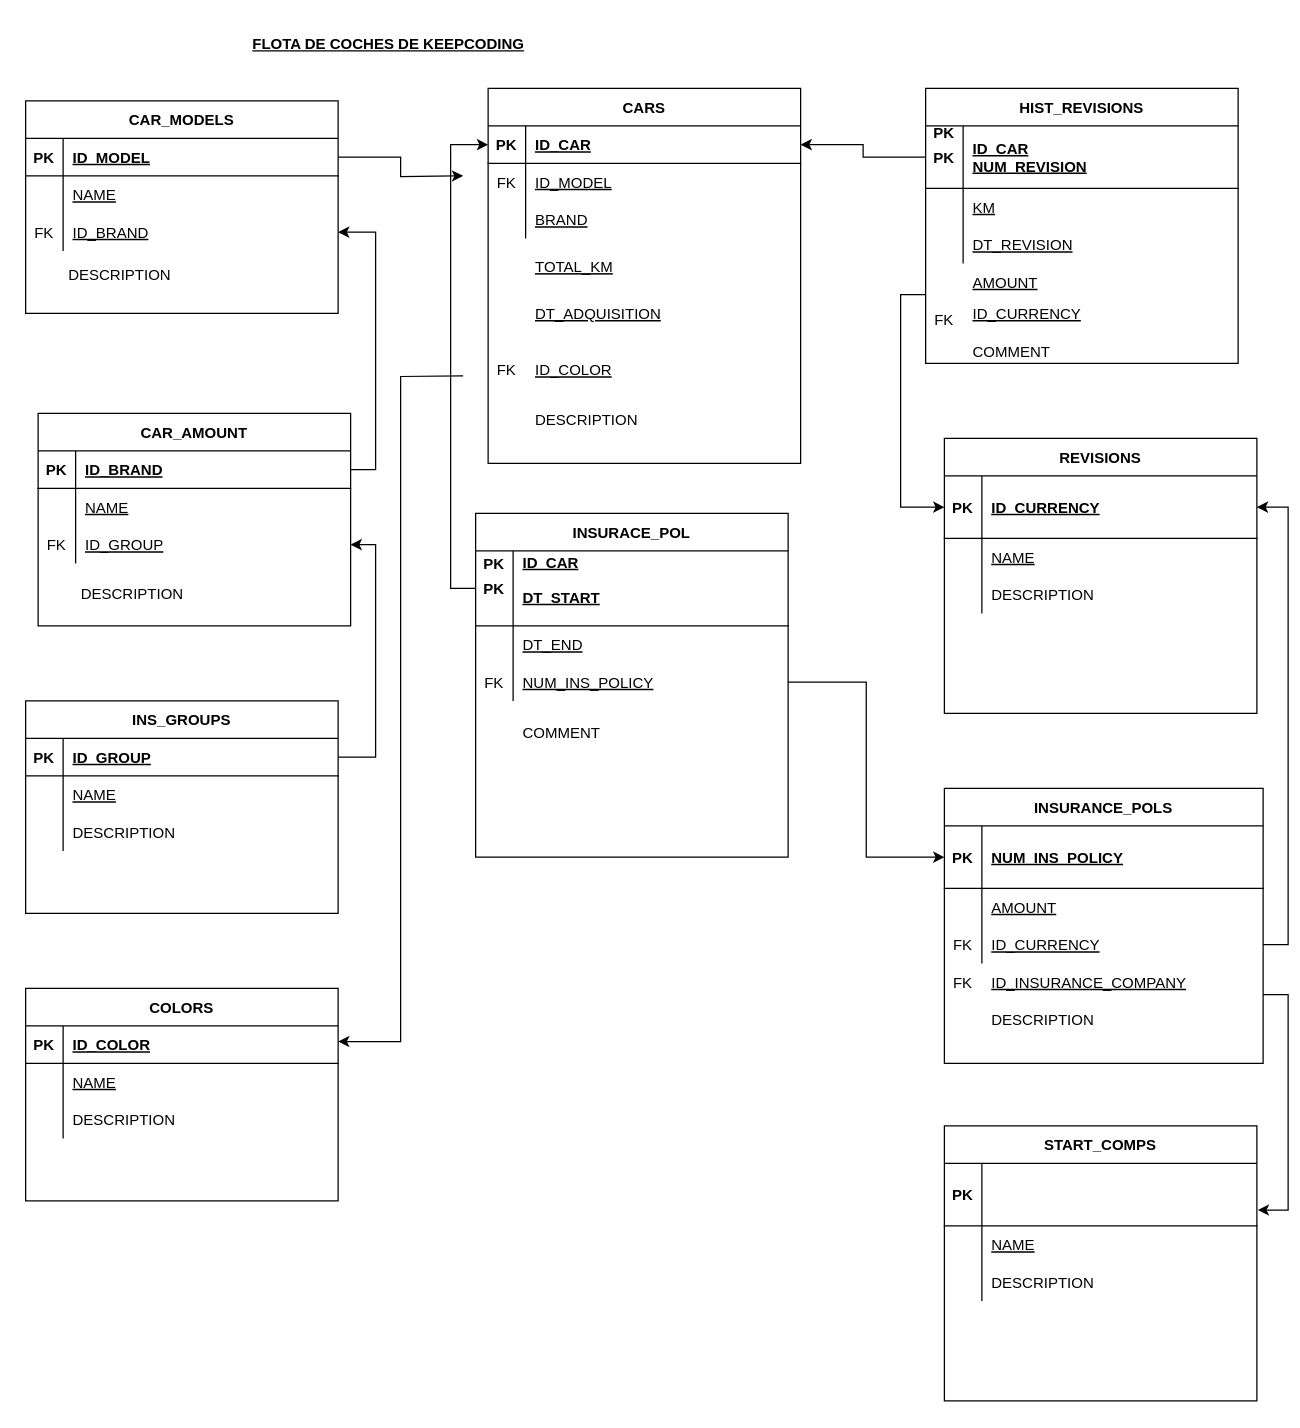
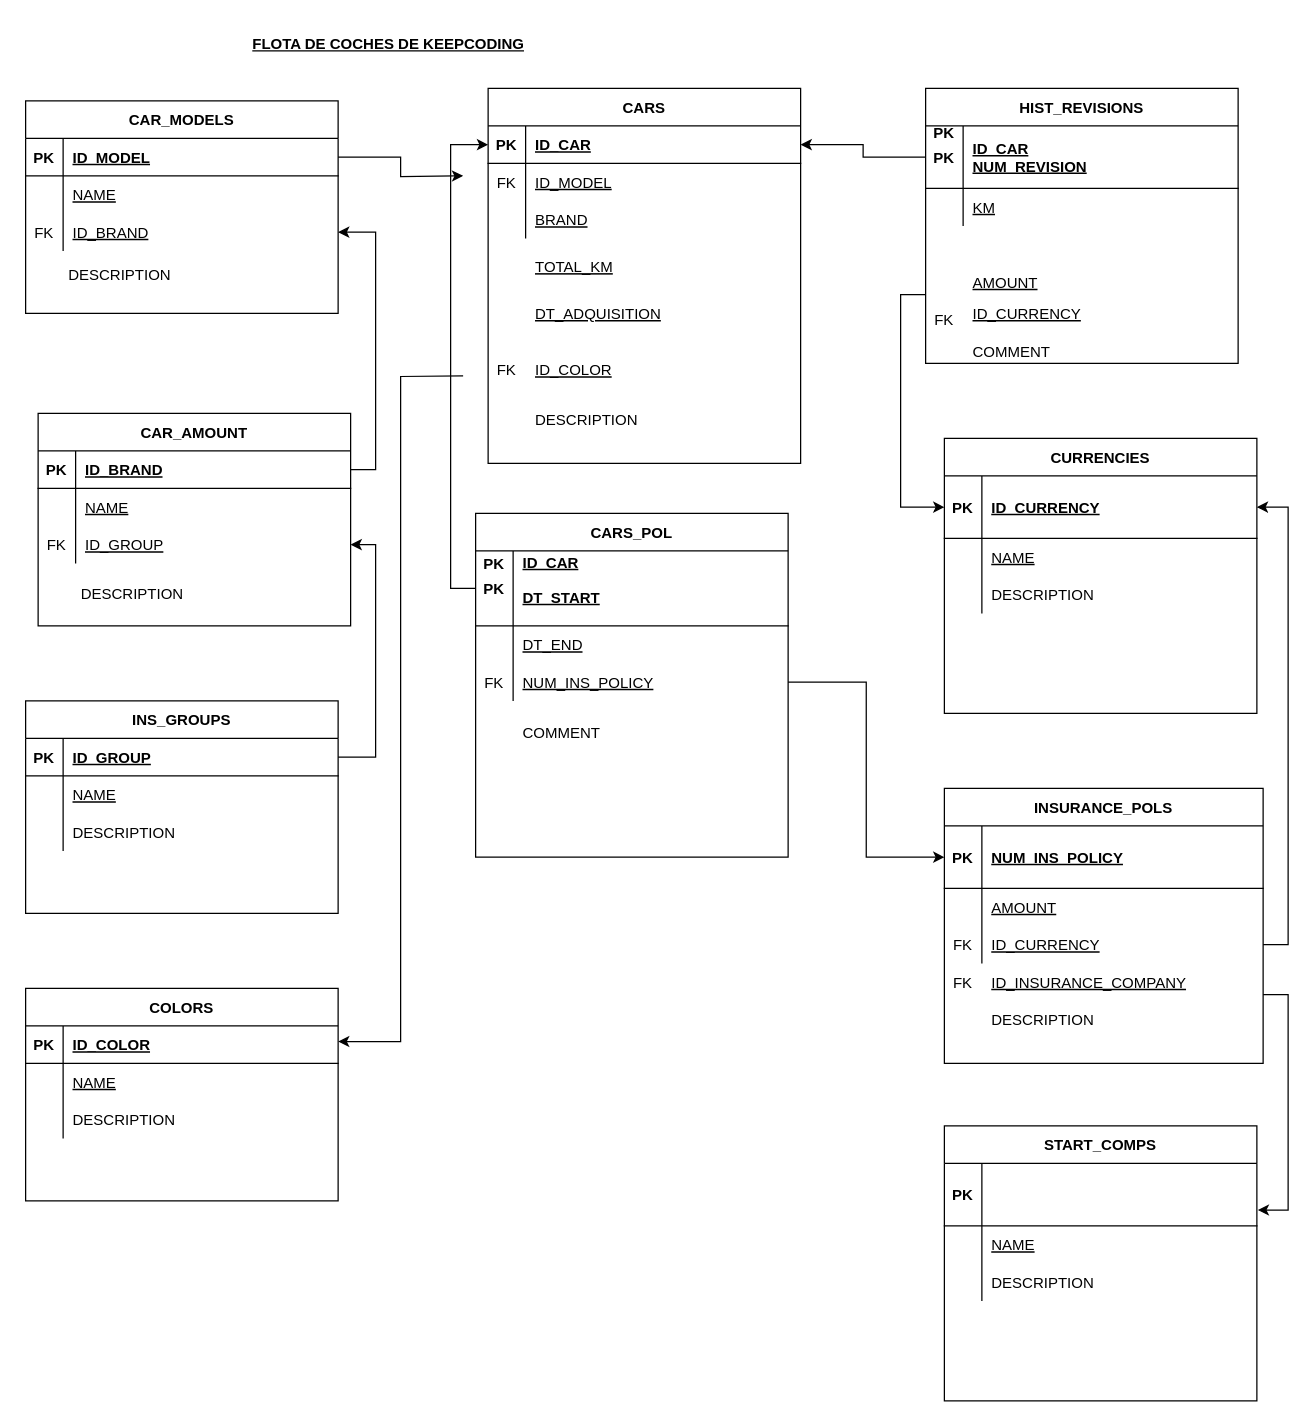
node "DT_REVISION": removed
node "REVISIONS": label "REVISIONS" -> "CURRENCIES"
node "INSURACE_POL": label "INSURACE_POL" -> "CARS_POL"
